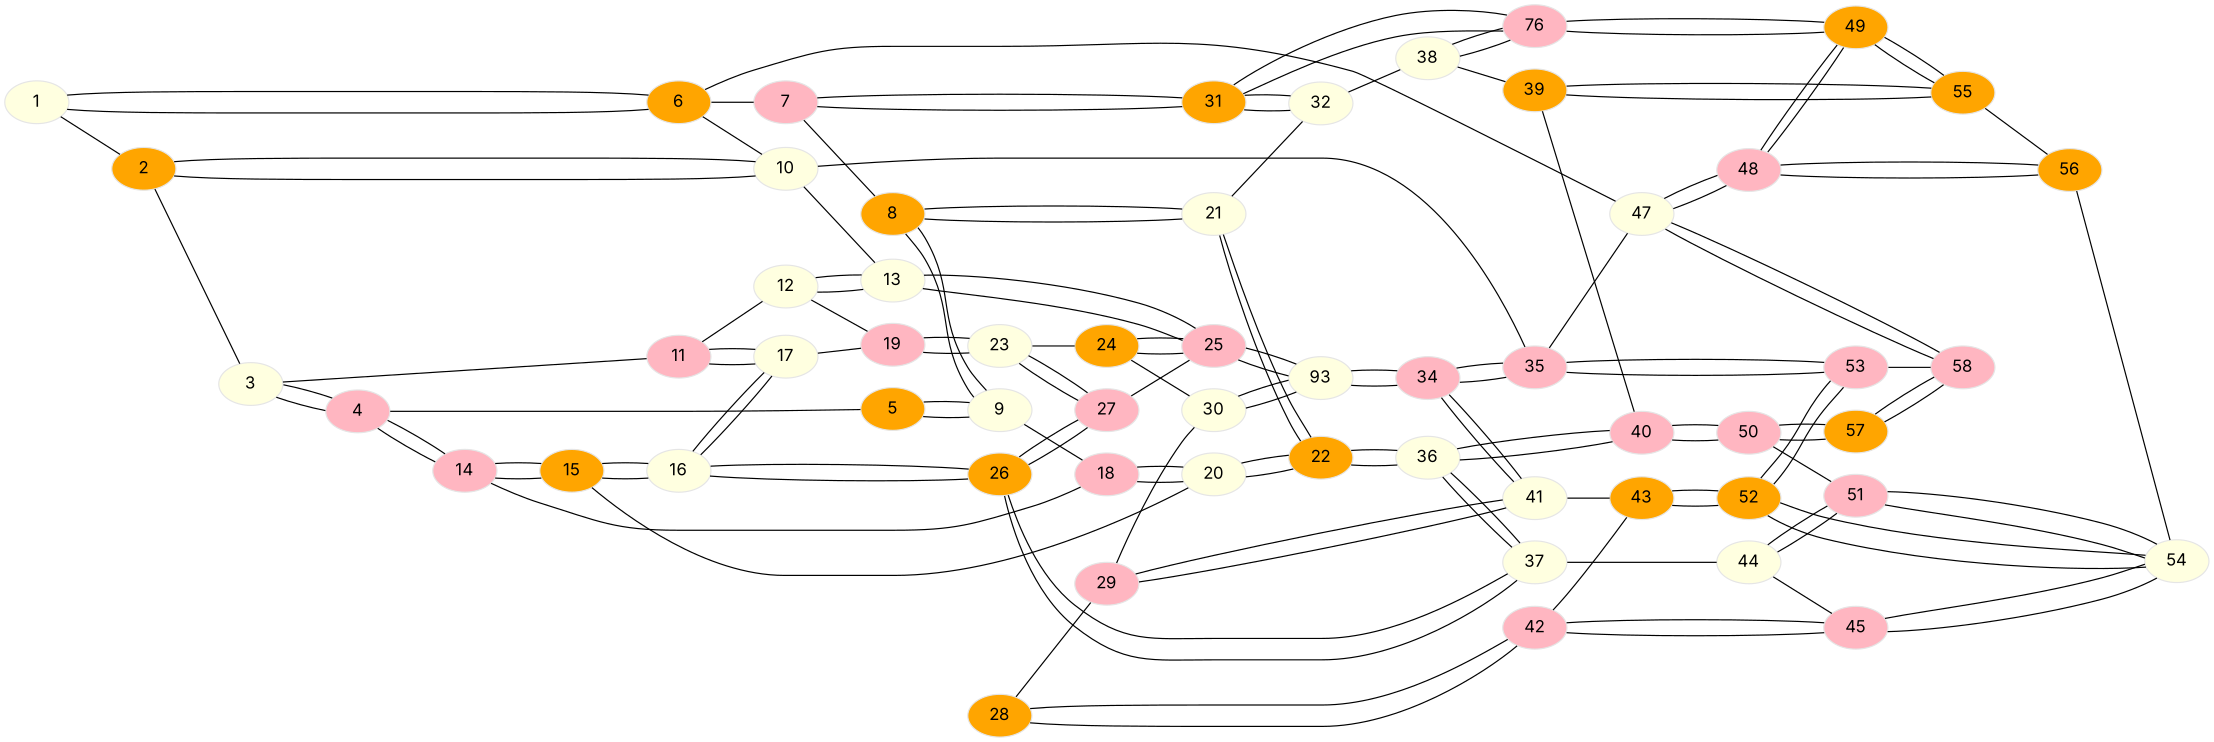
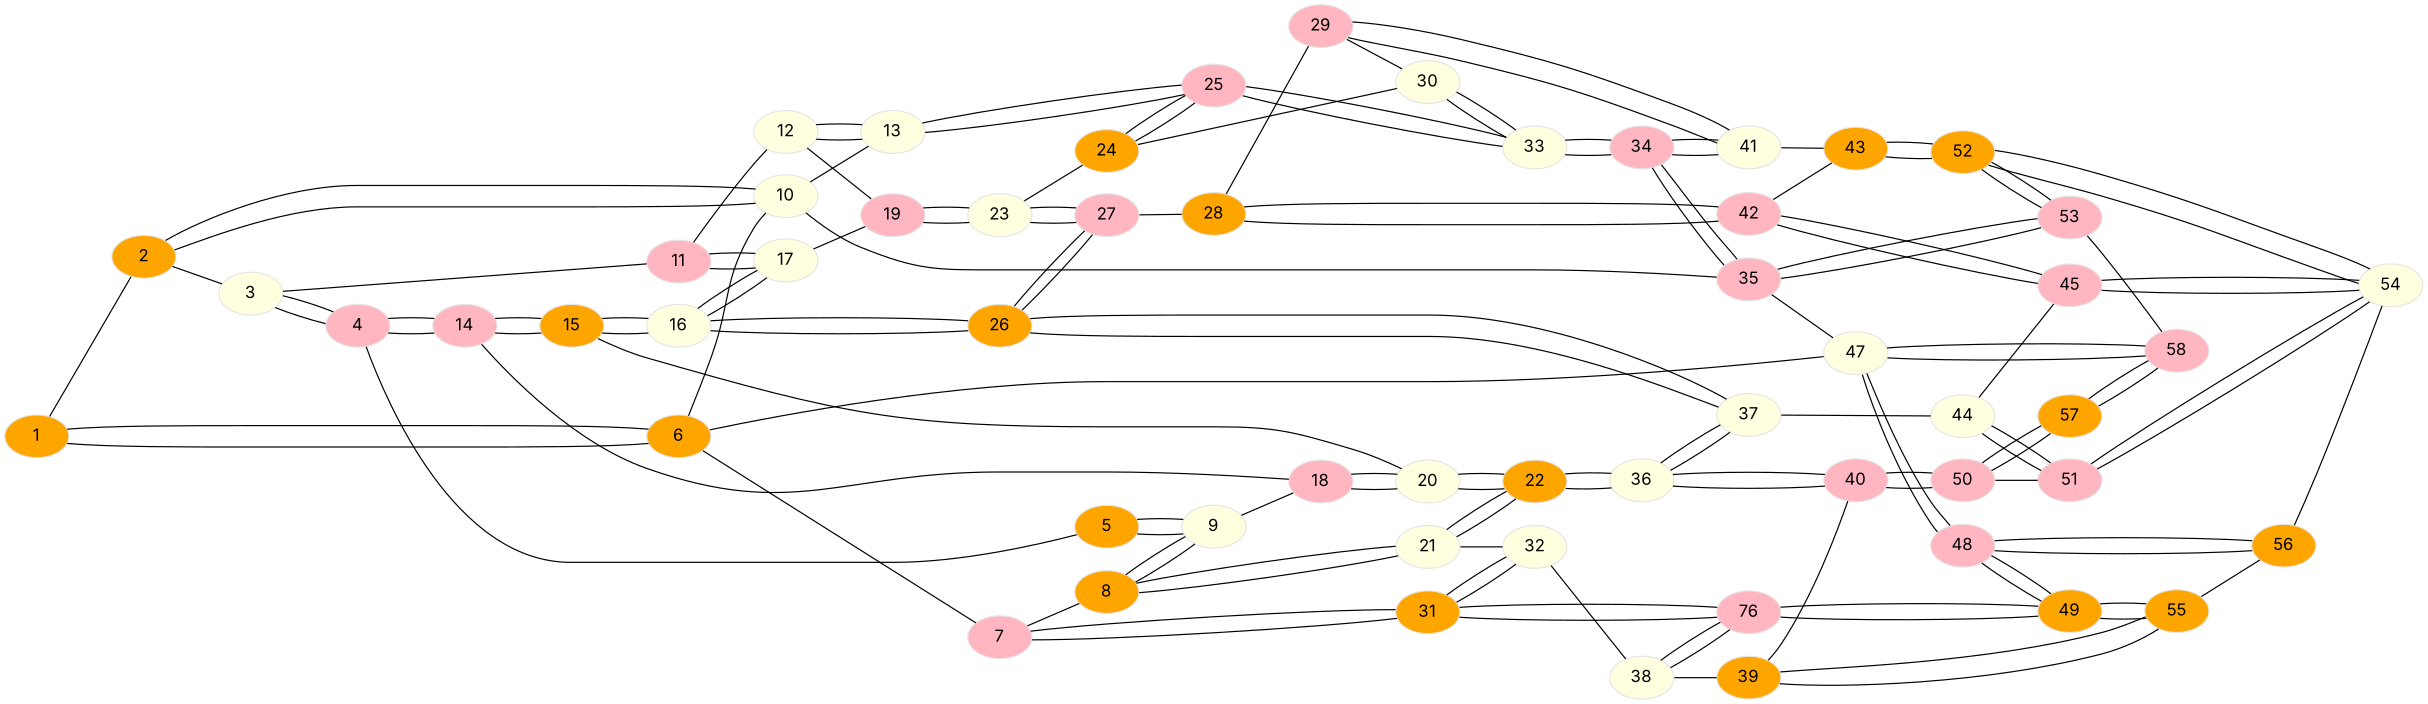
node "1": fillcolor lightyellow -> orange
node "93": label "93" -> "33"
edge "25" -- "27": now "28" -- "27"
